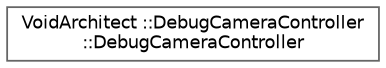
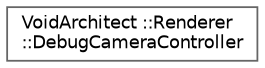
node "VoidArchitect ::DebugCameraController ::DebugCameraController": label "VoidArchitect ::DebugCameraController ::DebugCameraController" -> "VoidArchitect ::Renderer ::DebugCameraController"
